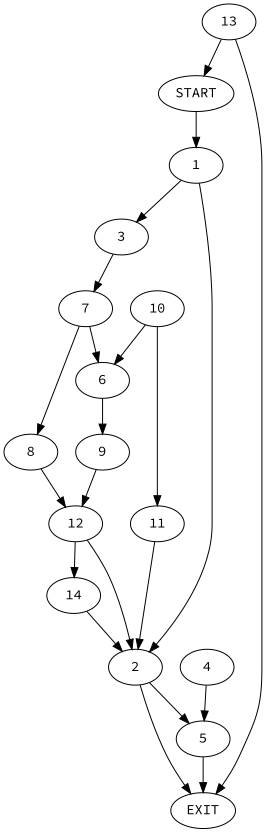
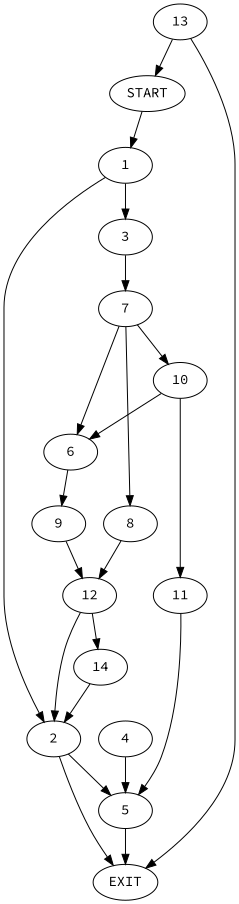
edge "7" -> "10": added
edge "11" -> "2": now "11" -> "5"
